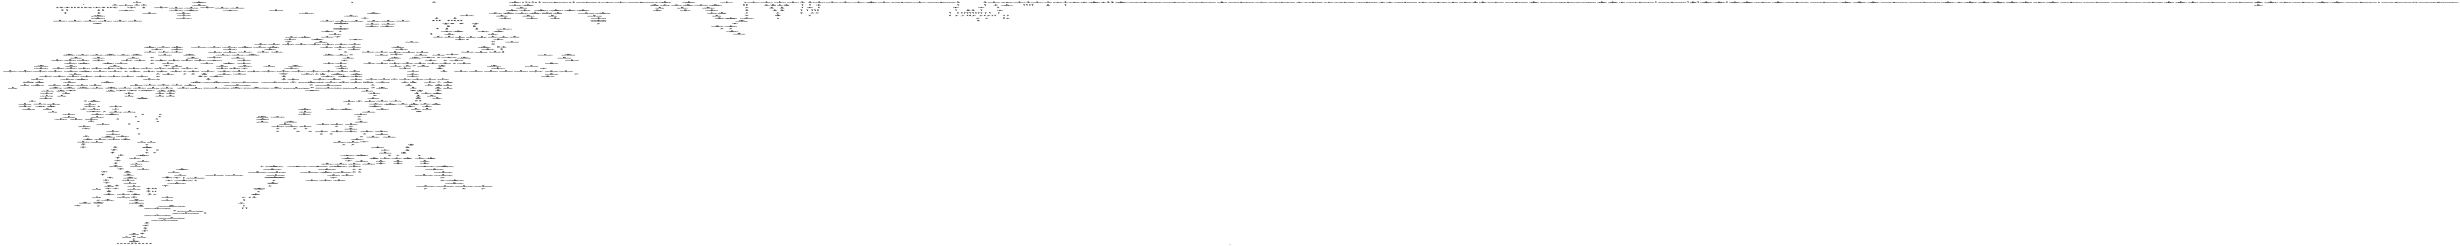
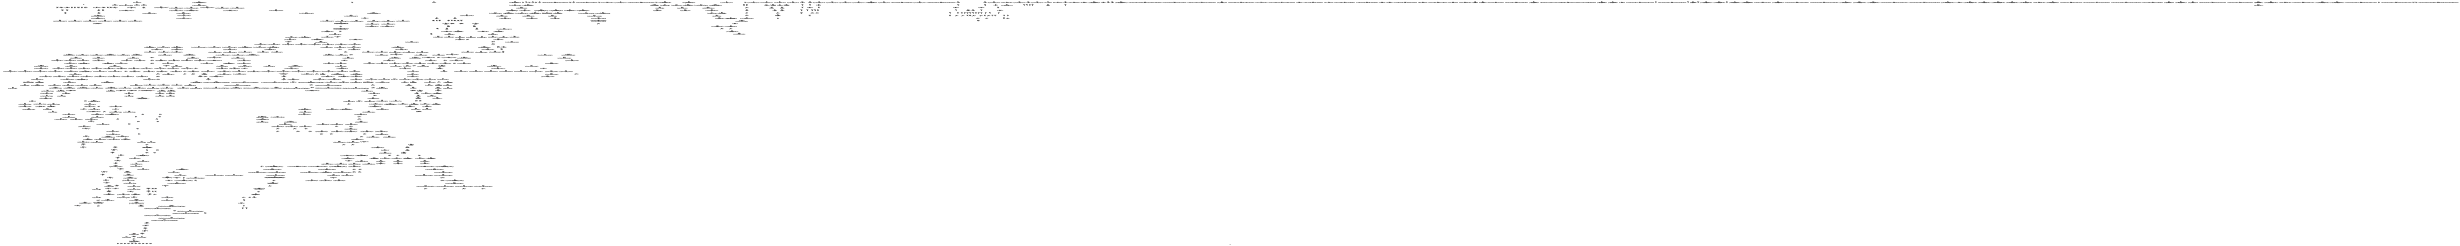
node "NodeID: 232": removed
